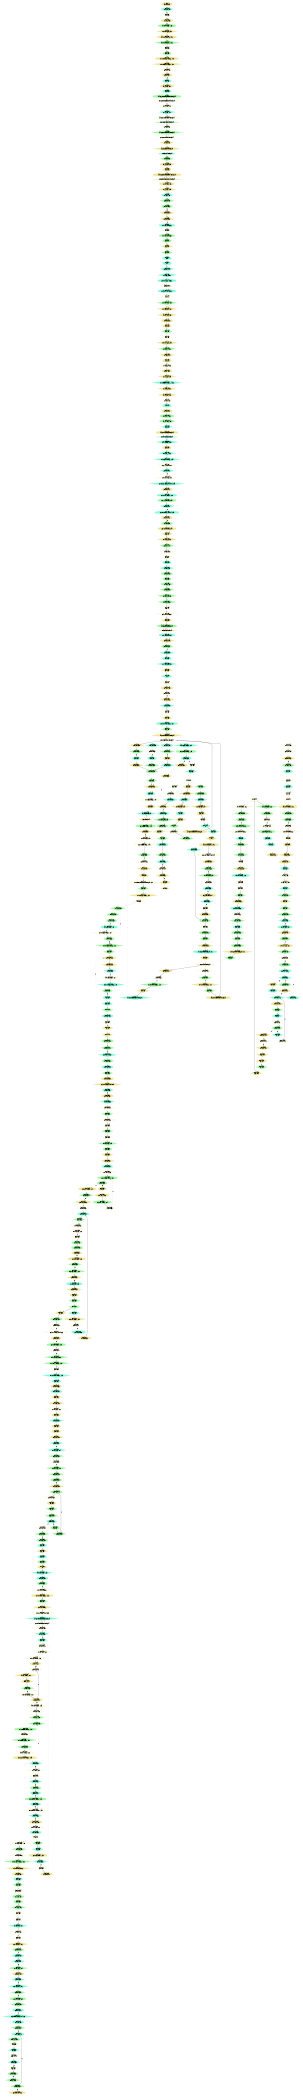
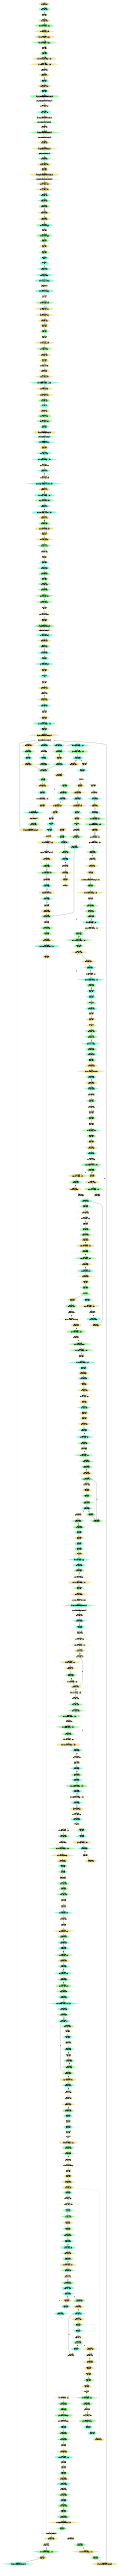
node "0x004171d2 movl %eax, %fs:0": fillcolor lightyellow -> palegreen
node "0x0041b542 jne 0x0041b546": added
